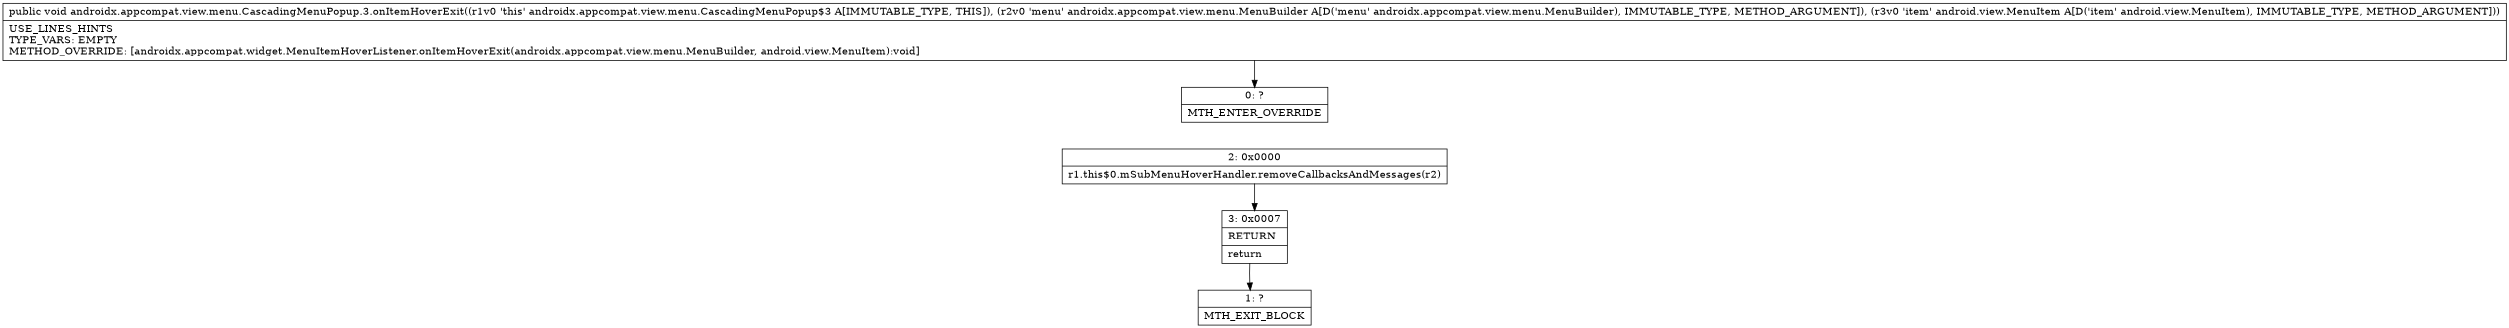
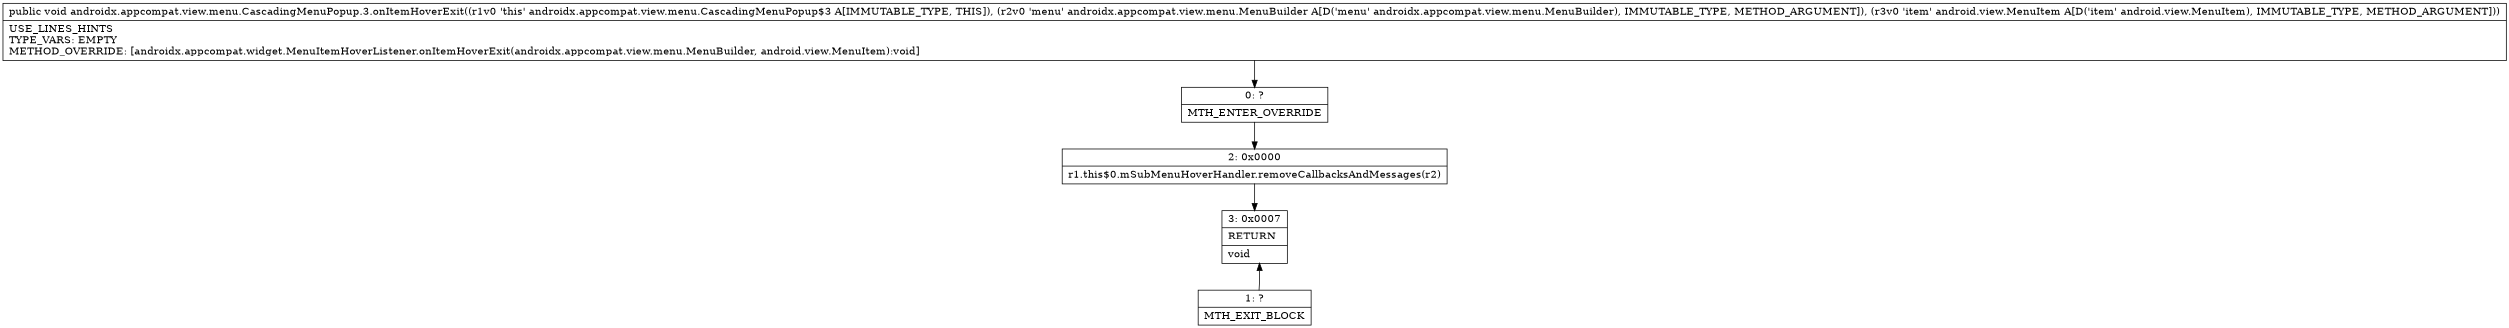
edge "0: ?" -> "2: 0x0000": added
node "3: 0x0007": text "return" -> "void"
edge "3: 0x0007" -> "1: ?": reversed
